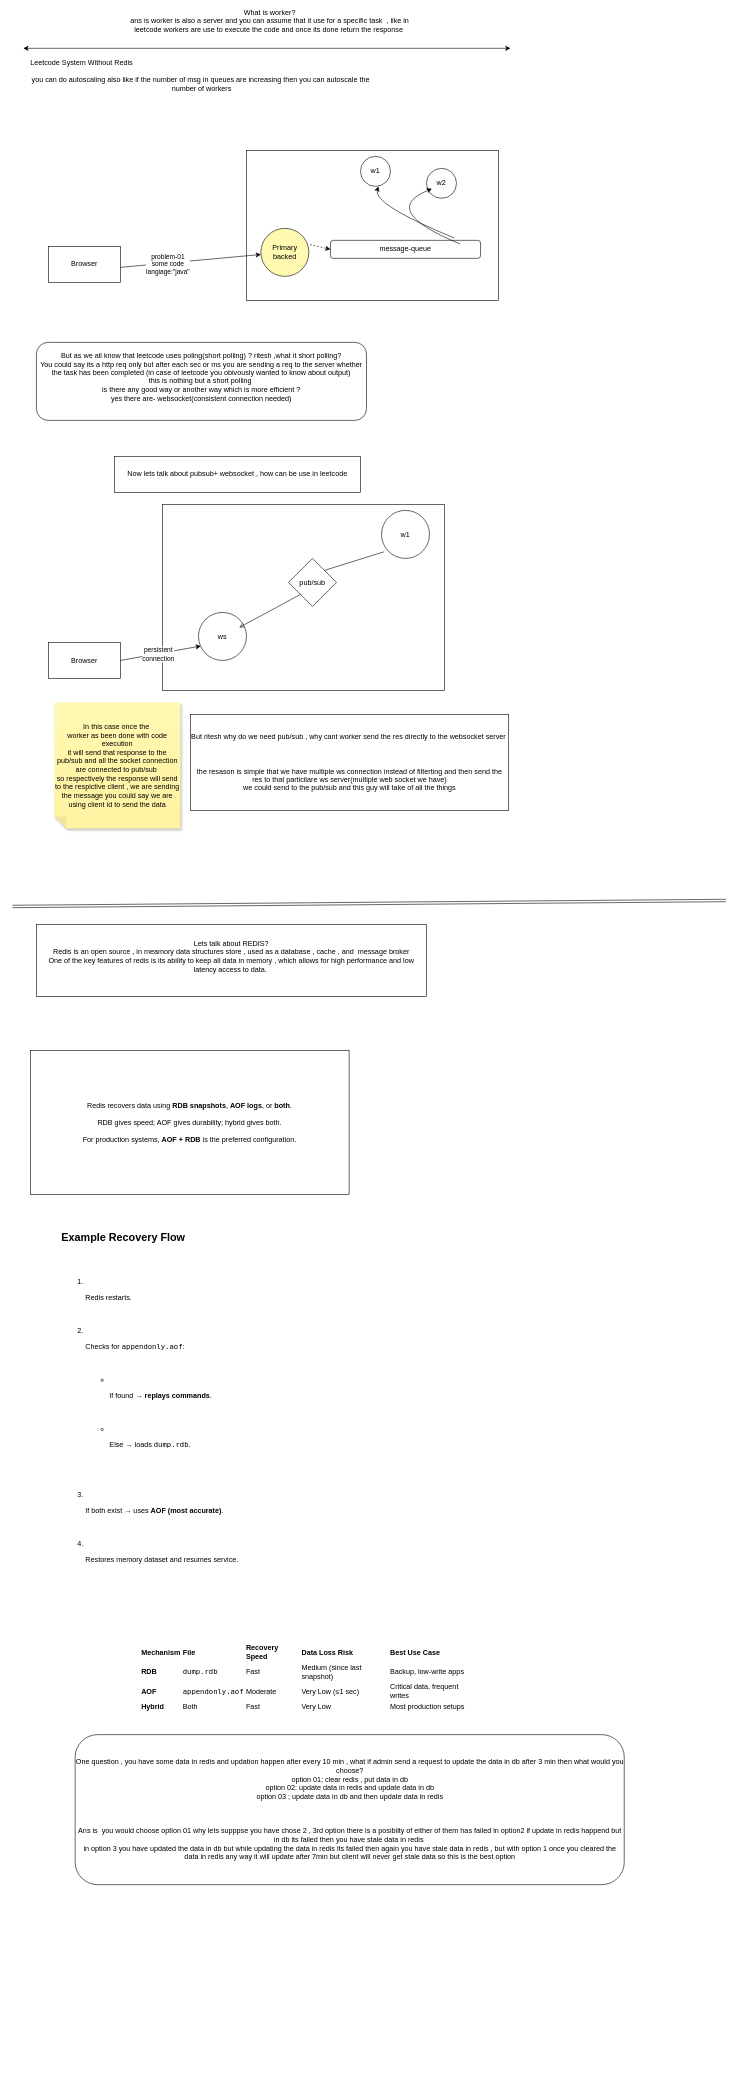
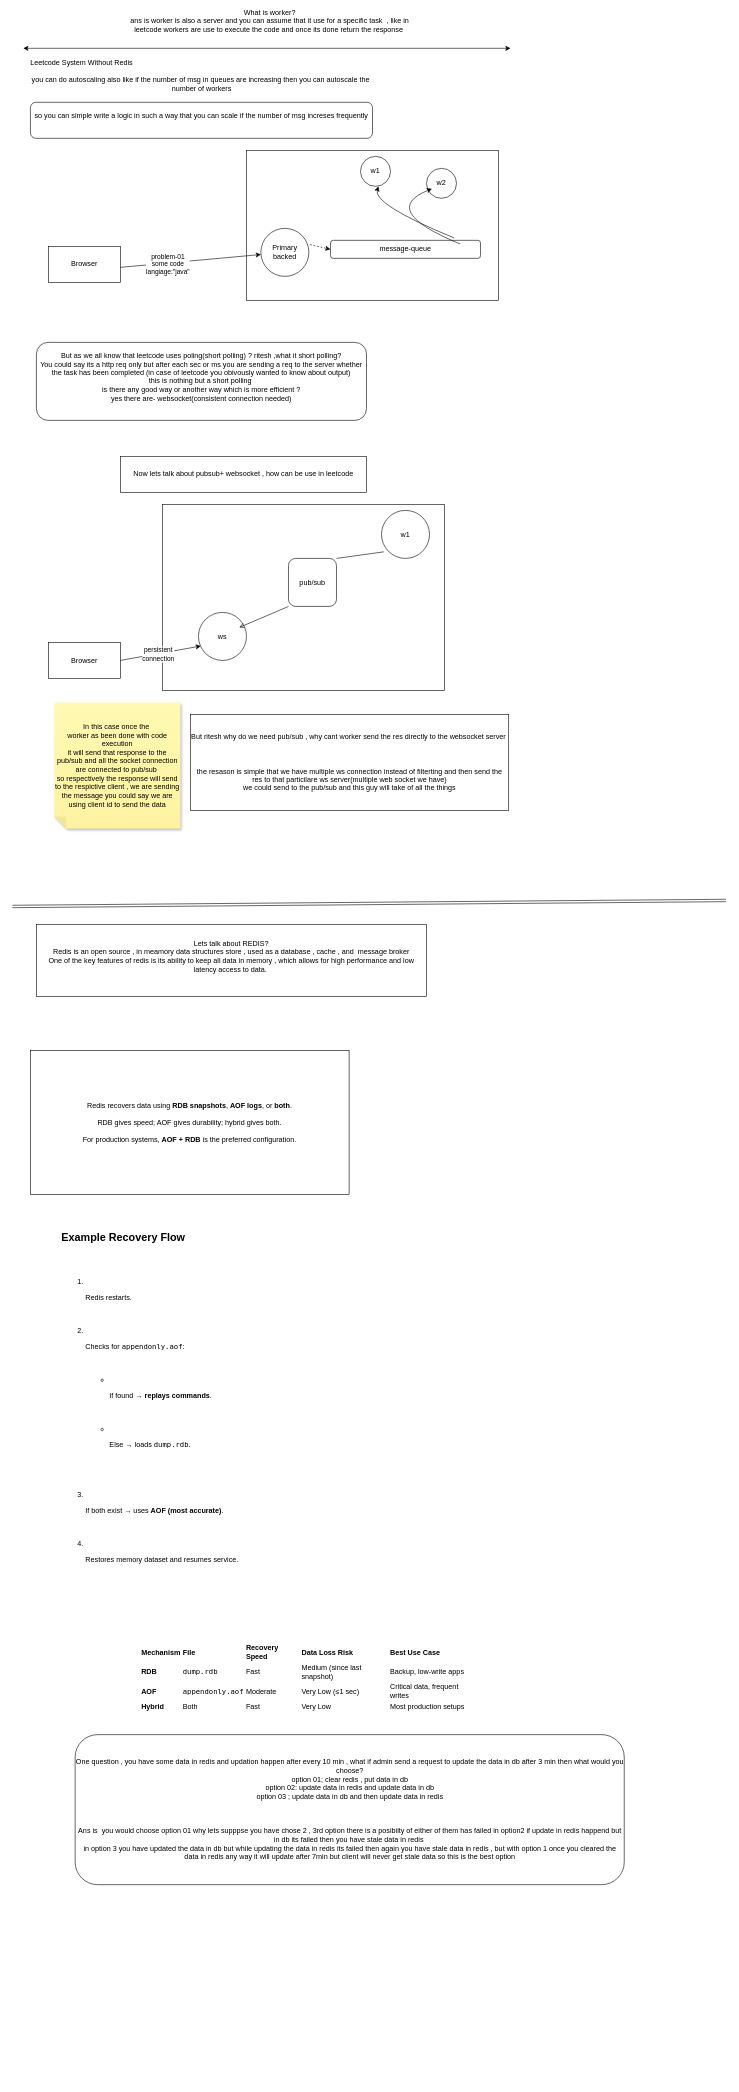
node "so you can simple write a logic in such a way that you can scale if the number of msg increses frequently": added
node "Primary backed": fillcolor #fff9b2 -> #ffffff
node "Now lets talk about pubsub+ websocket , how can be use in leetcode": moved (237, 474) -> (243, 474)
node "pub/sub": shape diamond -> rounded rectangle
